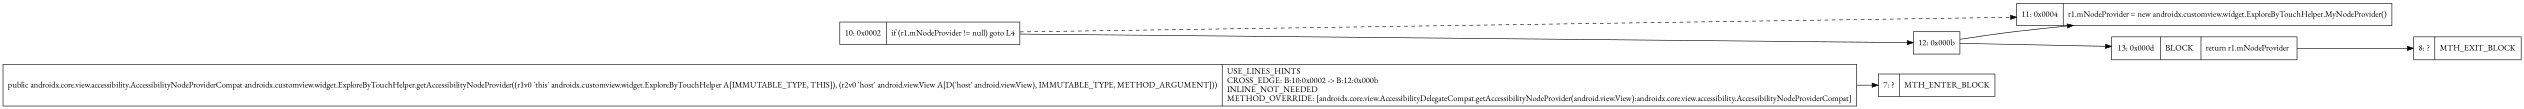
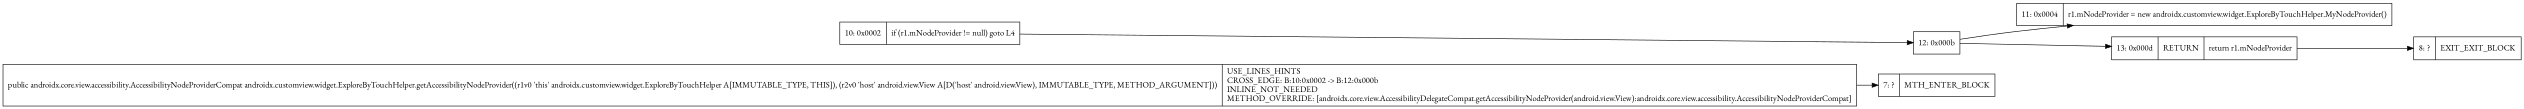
edge "10: 0x0002" -> "11: 0x0004": removed
node "13: 0x000d": text "BLOCK" -> "RETURN"
node "8: ?": text "MTH_EXIT_BLOCK" -> "EXIT_EXIT_BLOCK"
